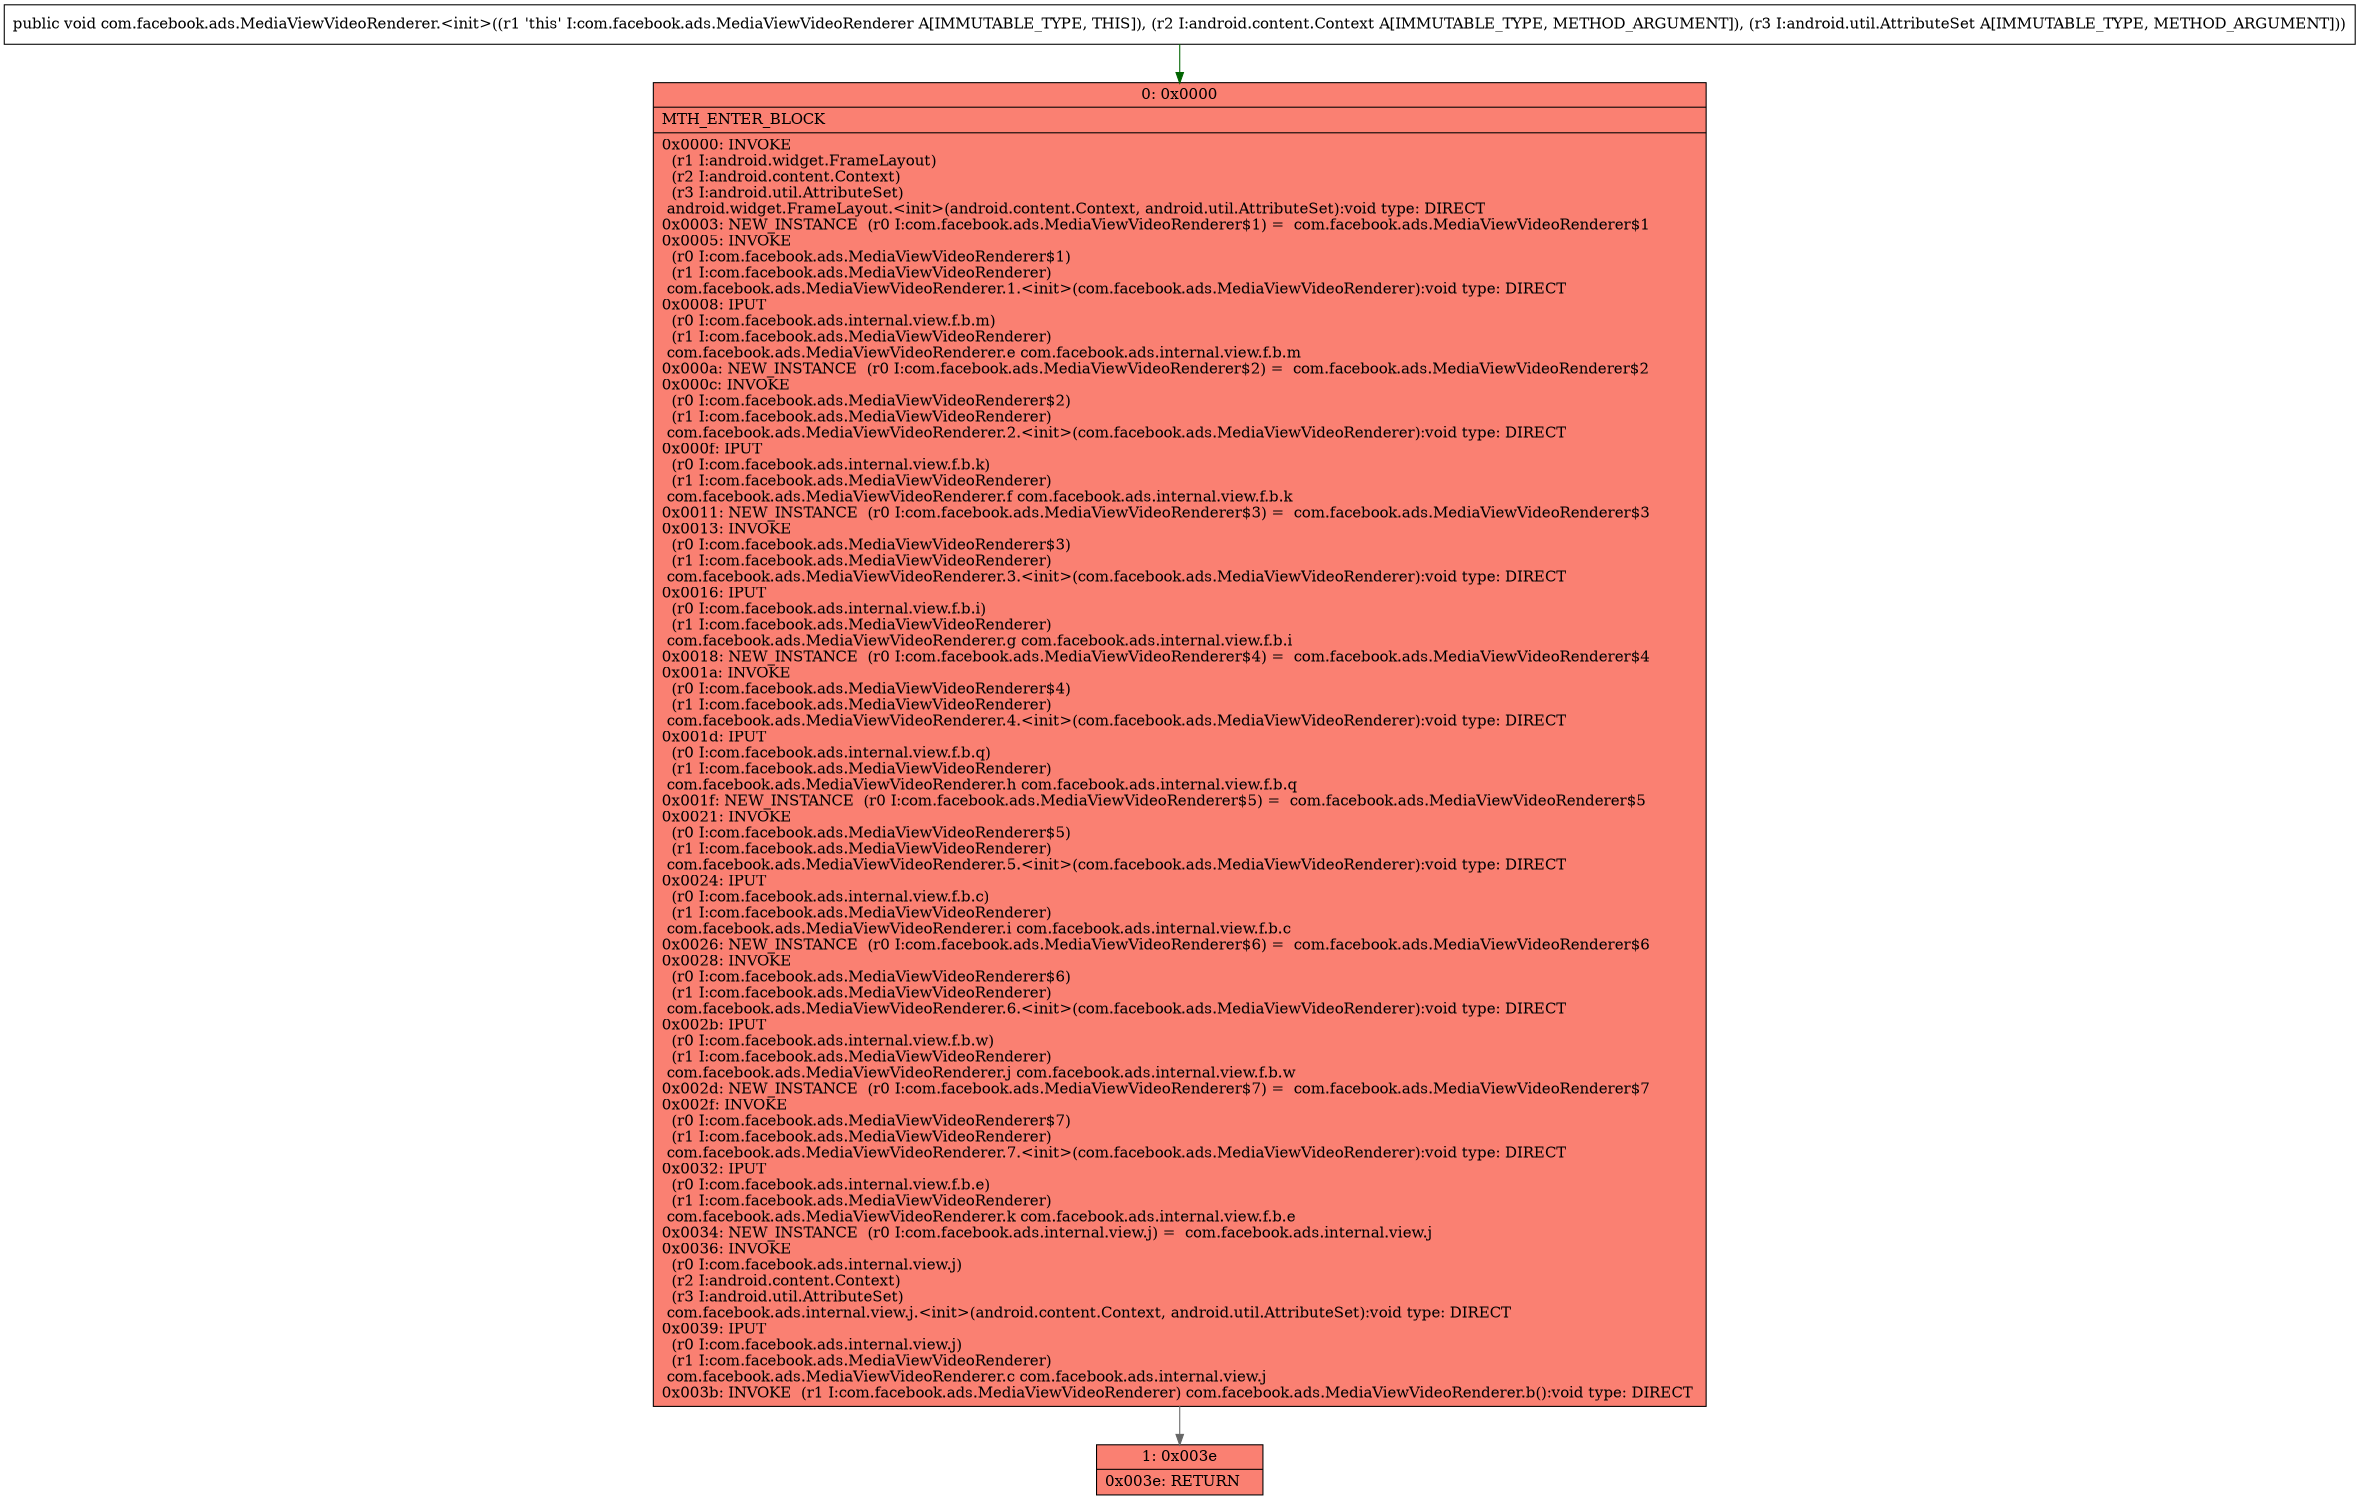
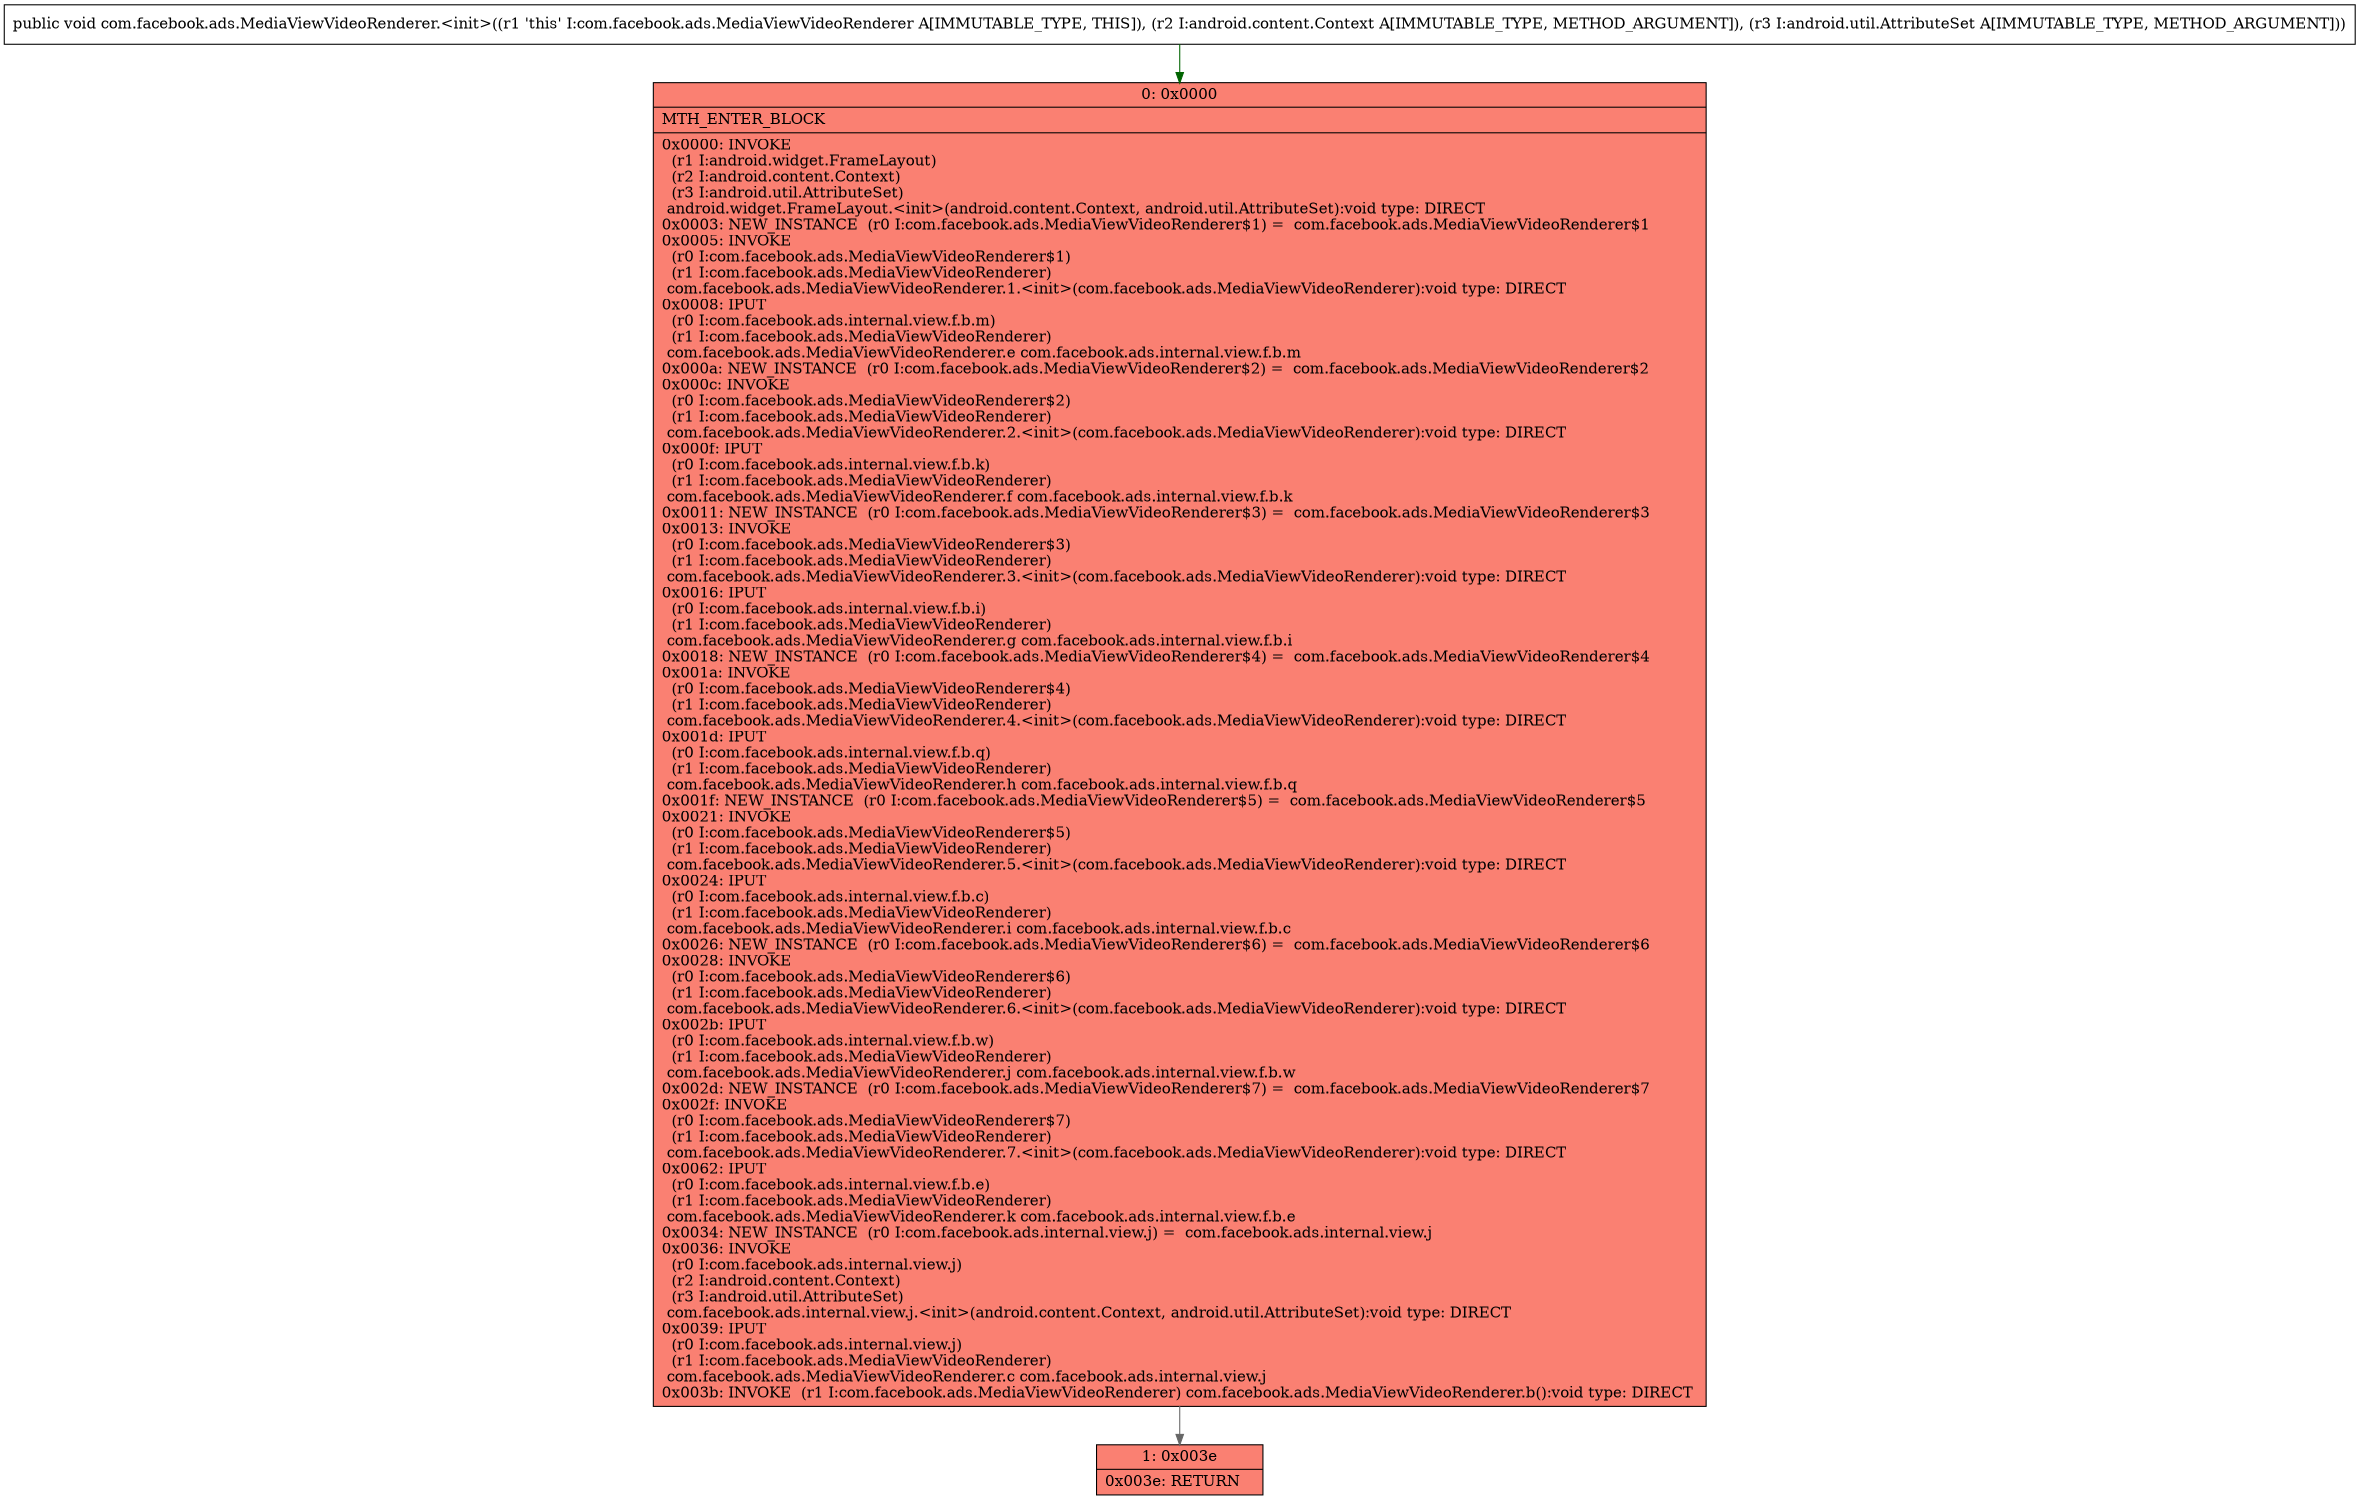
node "0: 0x0000": text "0x0032: IPUT" -> "0x0062: IPUT"
